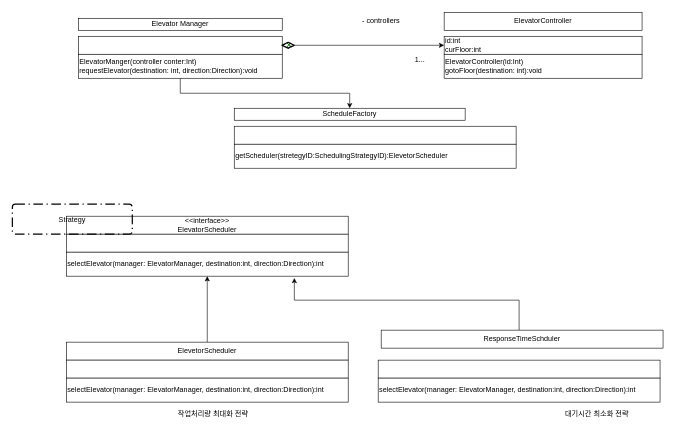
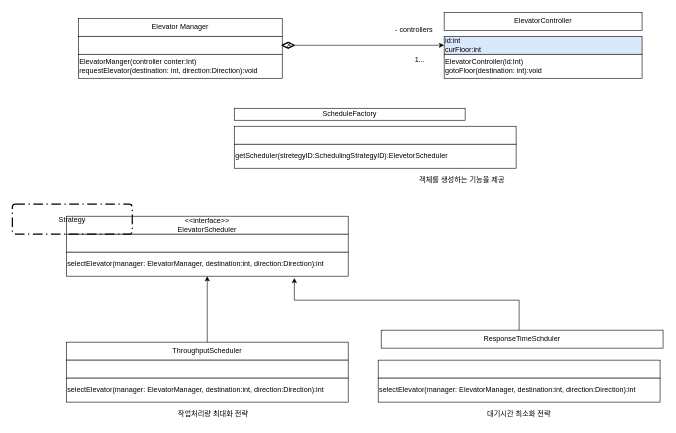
node "- controllers": moved (381, 21) -> (414, 30)
node "Elevator Manager": size 204x12 -> 204x18
node "id:int curFloor:int": fillcolor #ffffff -> #dae8fc
edge "ElevatorManger(controller conter:Int) requestElevator(destination: int, direction:Direction):void" -> "ScheduleFactory": removed
node "객체를 생성하는 기능을 제공": added
node "ElevetorScheduler": label "ElevetorScheduler" -> "ThroughputScheduler"
node "대기시간 최소화 전략": moved (597, 414) -> (519, 414)
